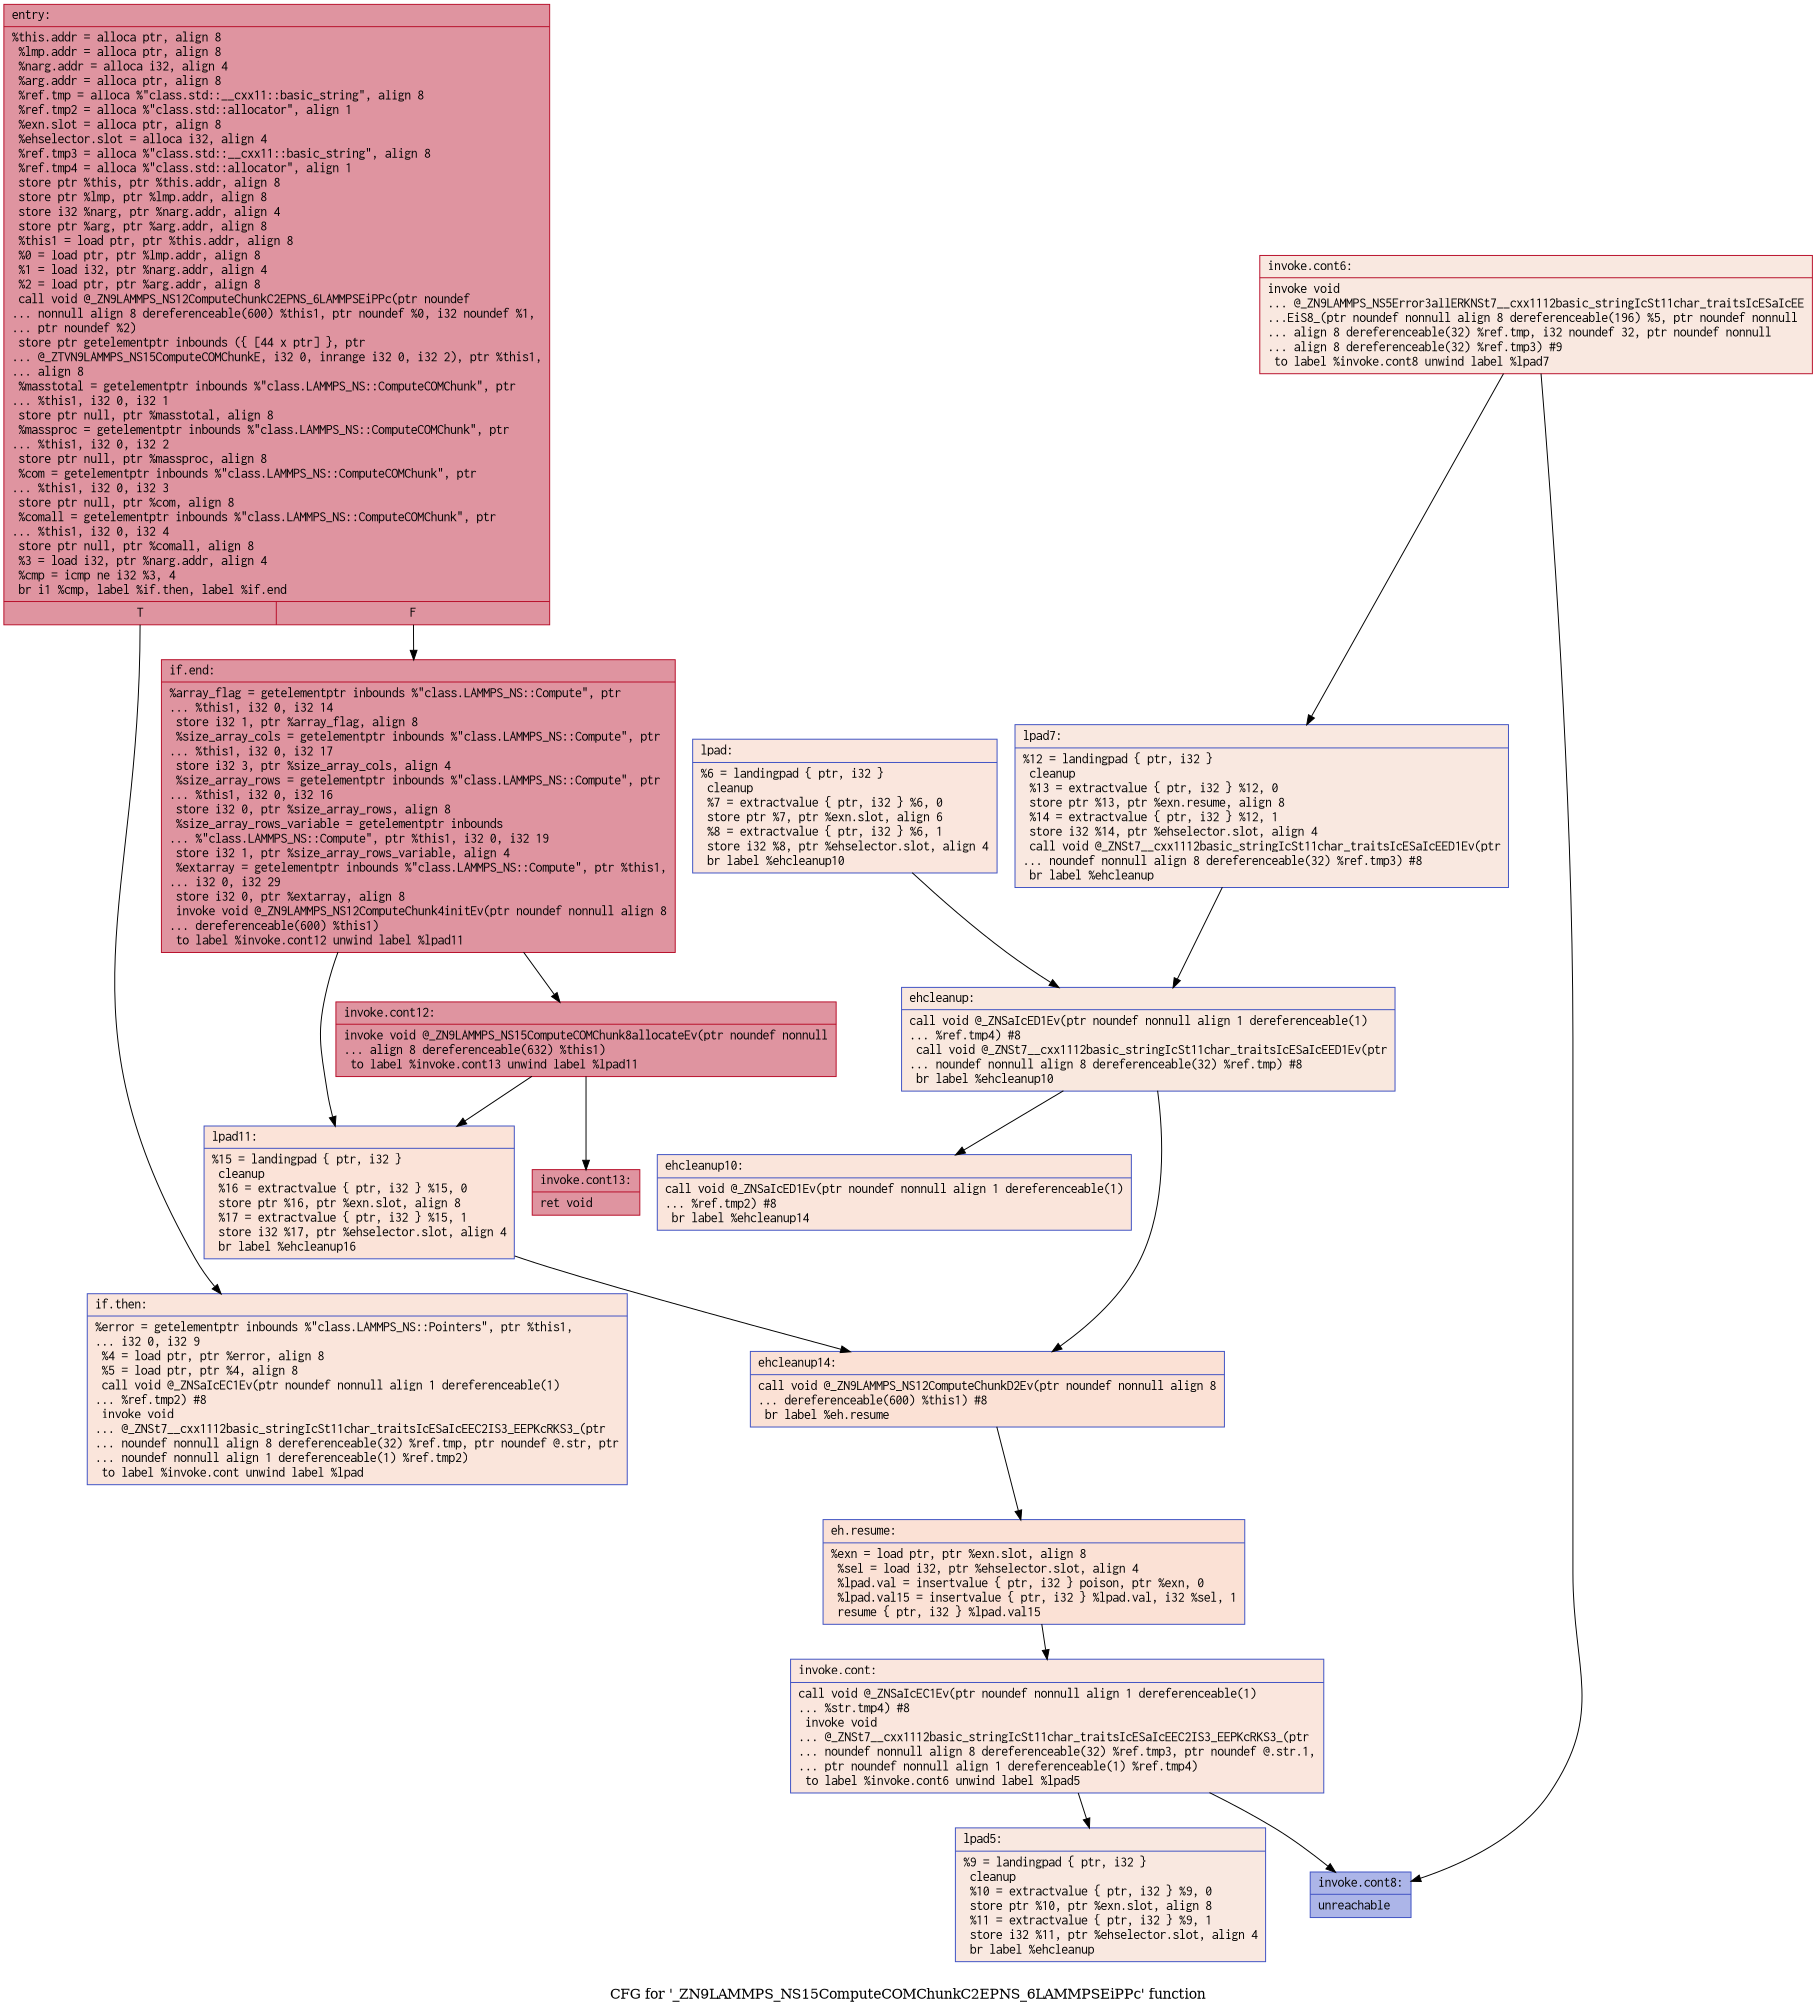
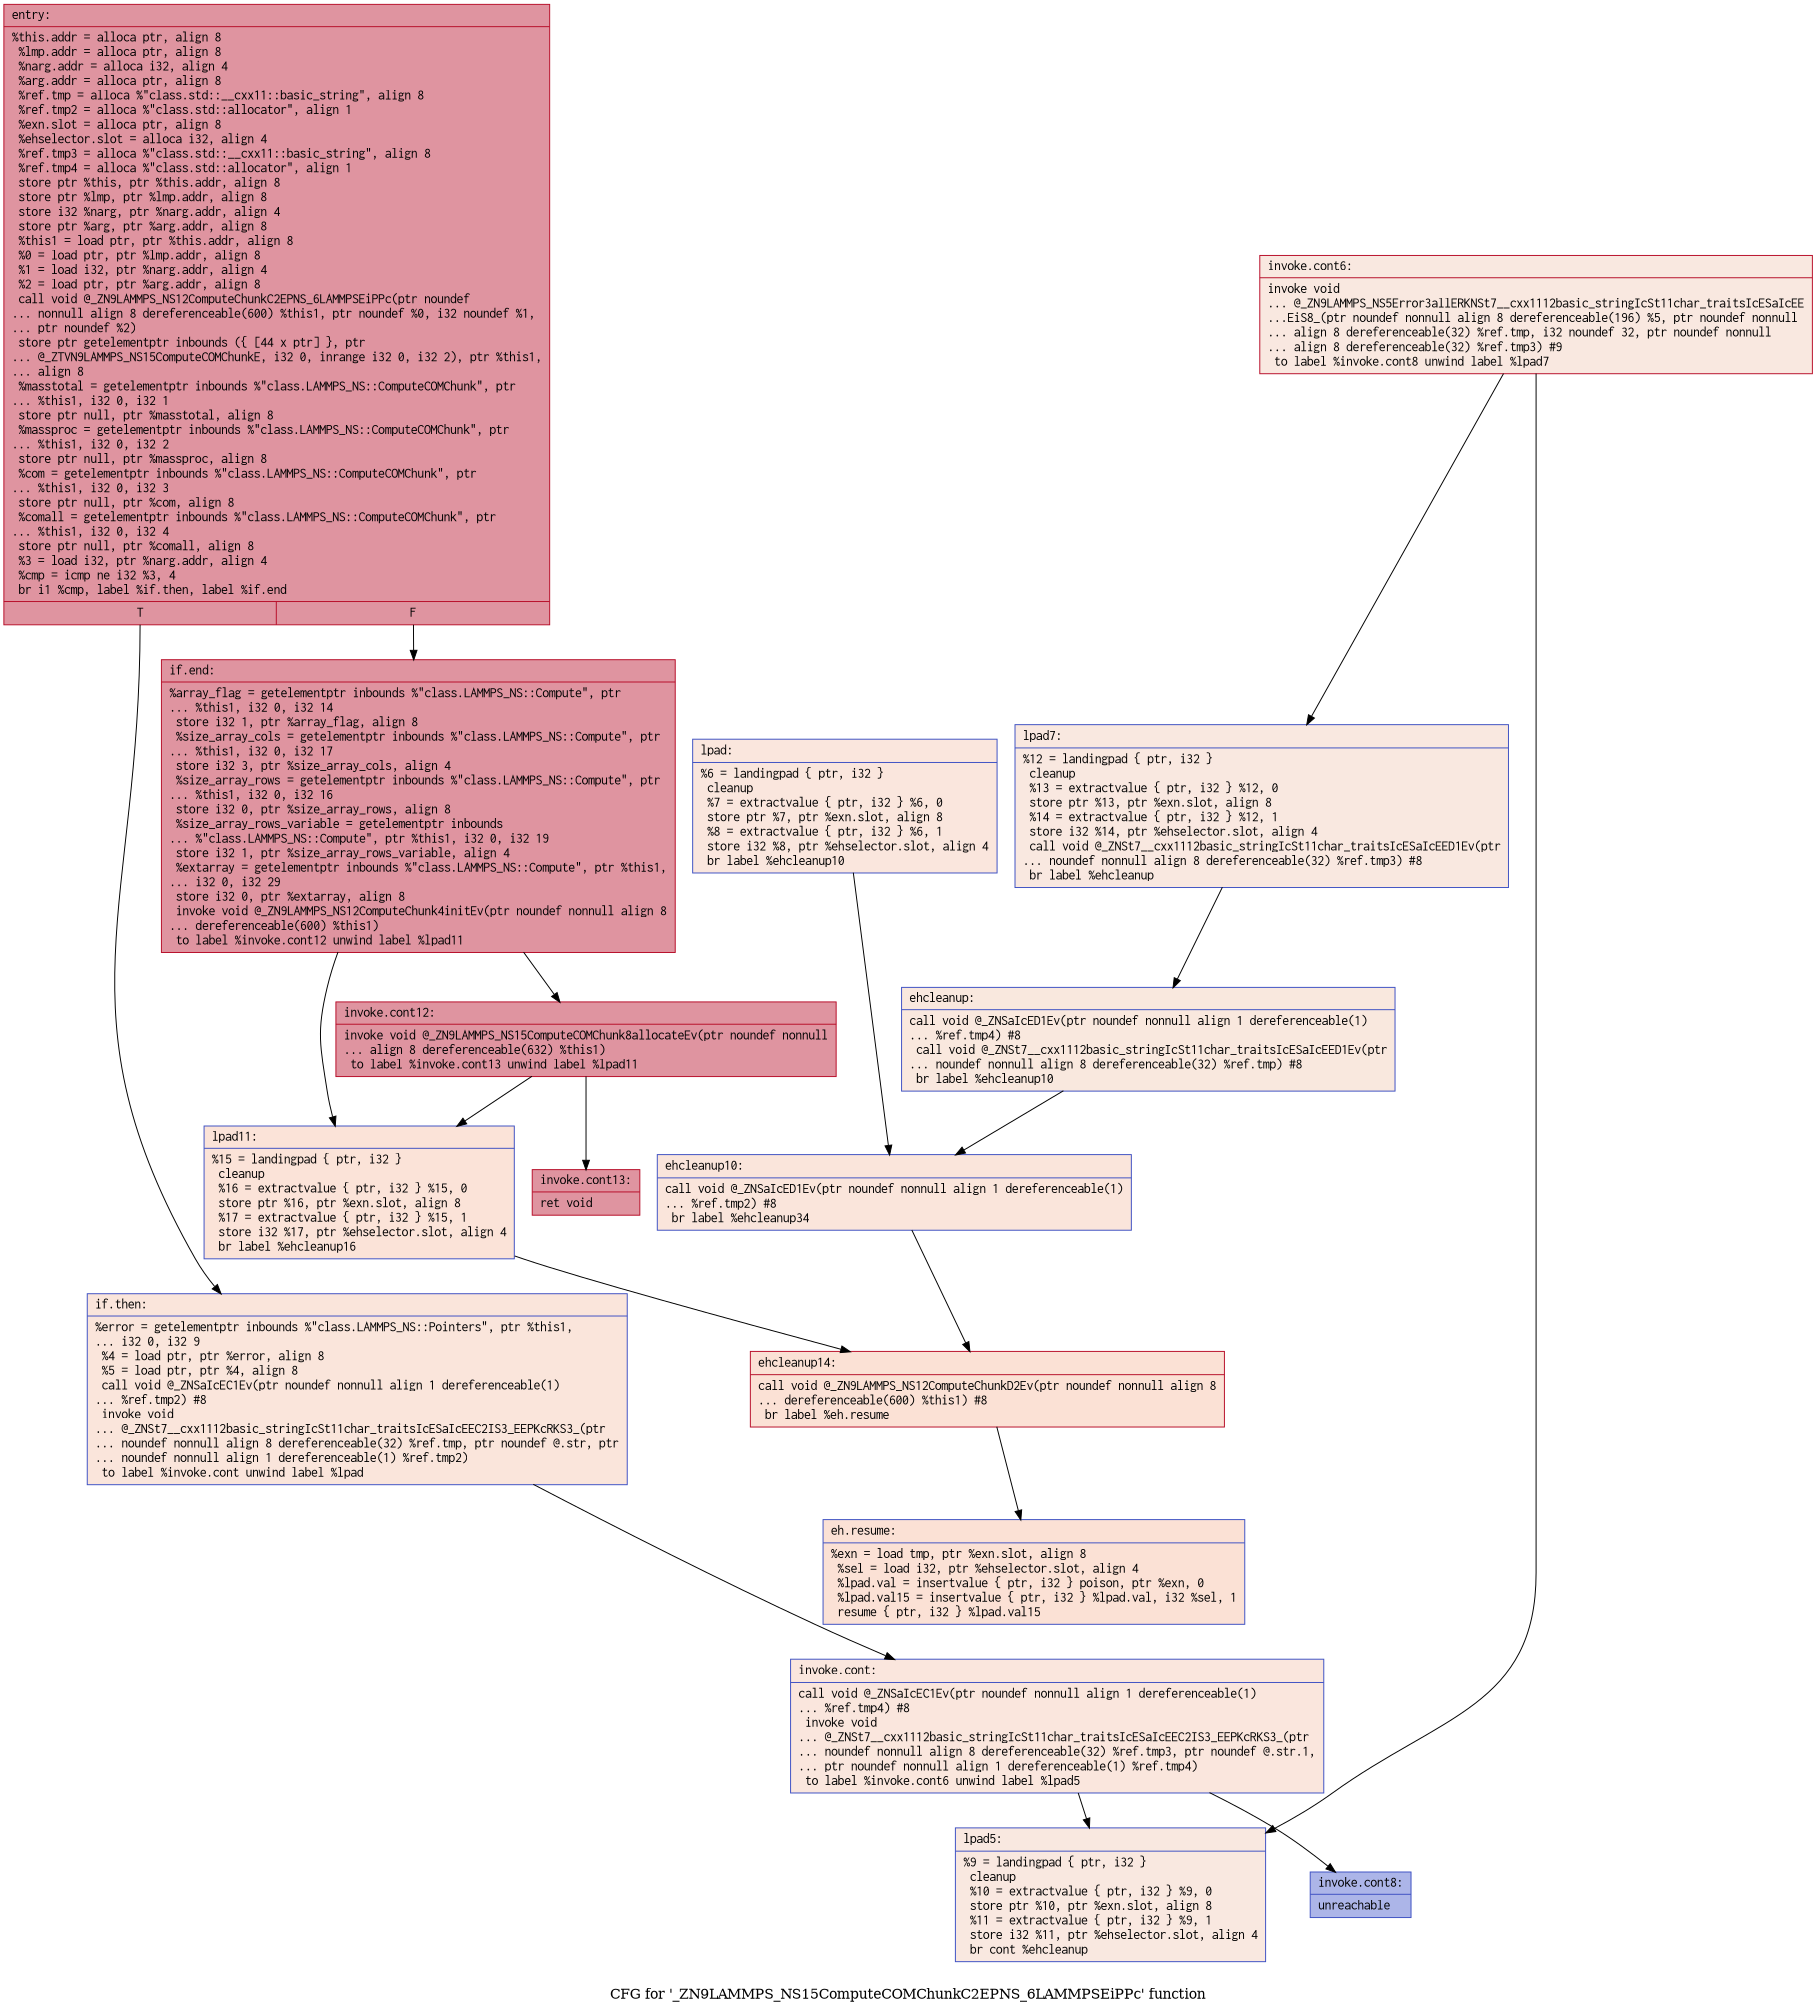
node "lpad7:": text "store ptr %13, ptr %exn.resume, align 8" -> "store ptr %13, ptr %exn.slot, align 8"
node "lpad:": text "store ptr %7, ptr %exn.slot, align 6" -> "store ptr %7, ptr %exn.slot, align 8"
edge "lpad:" -> "ehcleanup:": now "lpad:" -> "ehcleanup10:"
edge "invoke.cont6:" -> "invoke.cont8:": now "invoke.cont6:" -> "lpad5:"
node "ehcleanup10:": text "br label %ehcleanup14" -> "br label %ehcleanup34"
edge "ehcleanup:" -> "ehcleanup14:": now "ehcleanup10:" -> "ehcleanup14:"
node "ehcleanup14:": color #3d50c3ff -> #b70d28ff
node "eh.resume:": text "%exn = load ptr, ptr %exn.slot, align 8" -> "%exn = load tmp, ptr %exn.slot, align 8"
edge "eh.resume:" -> "invoke.cont:": now "if.then:" -> "invoke.cont:"
node "invoke.cont:": text "... %str.tmp4) #8" -> "... %ref.tmp4) #8"
node "lpad5:": text "br label %ehcleanup" -> "br cont %ehcleanup"
